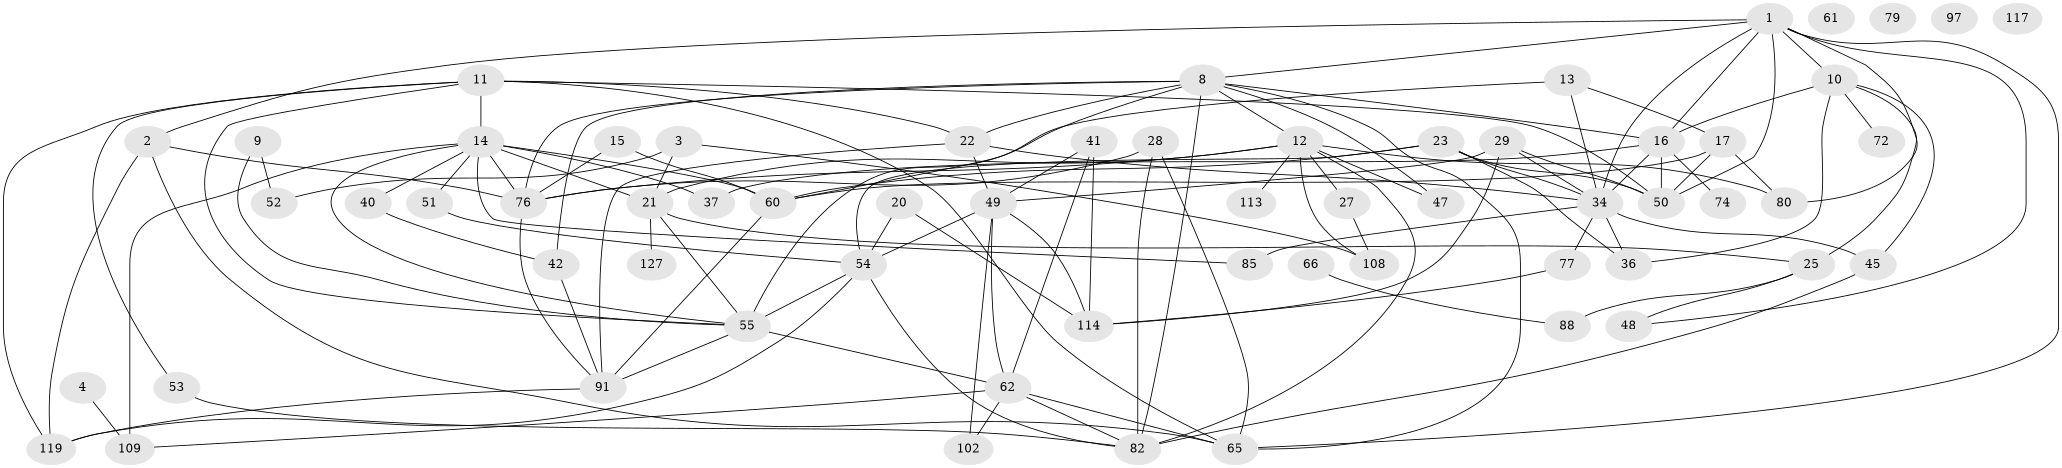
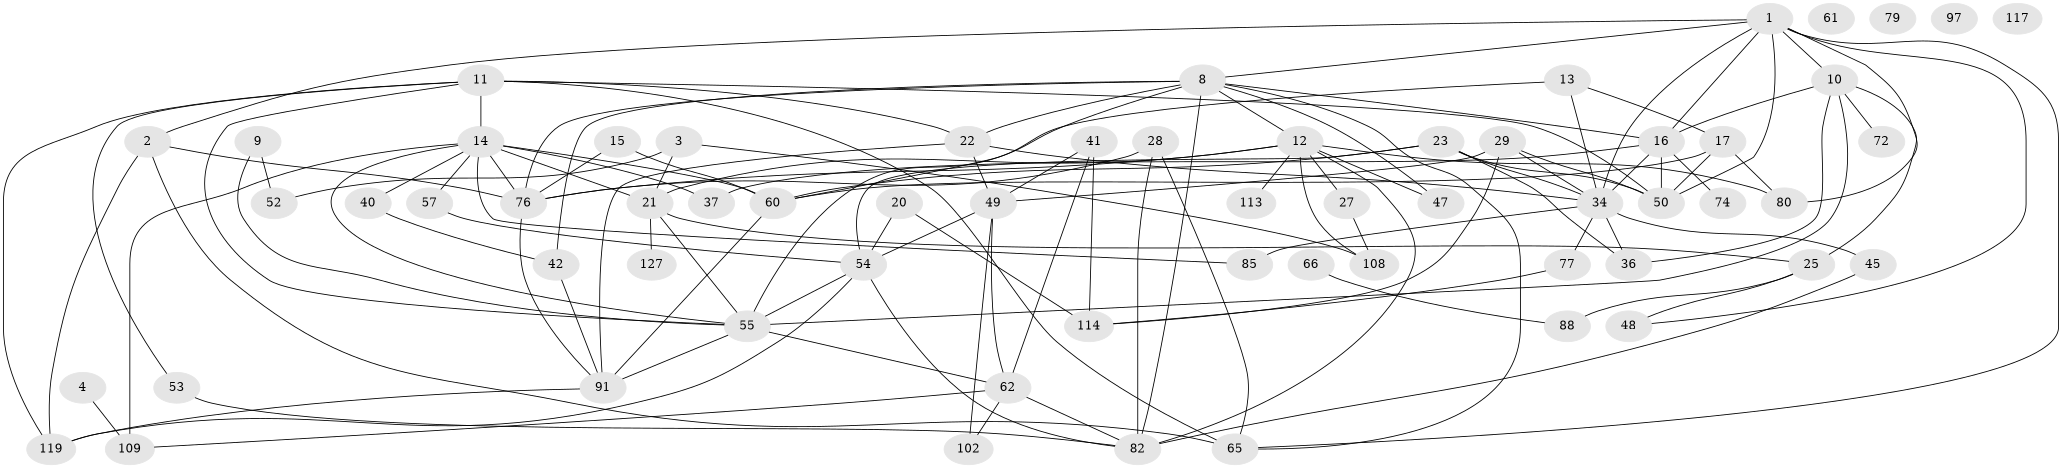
edge "10" -- "45": now "10" -- "55"
node "51": label "51" -> "57"
edge "49" -- "114": removed
edge "62" -- "65": removed
